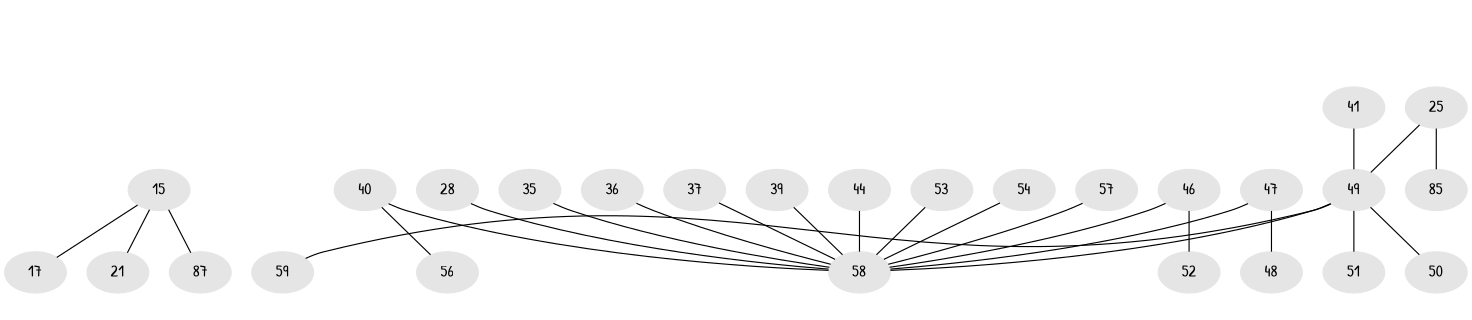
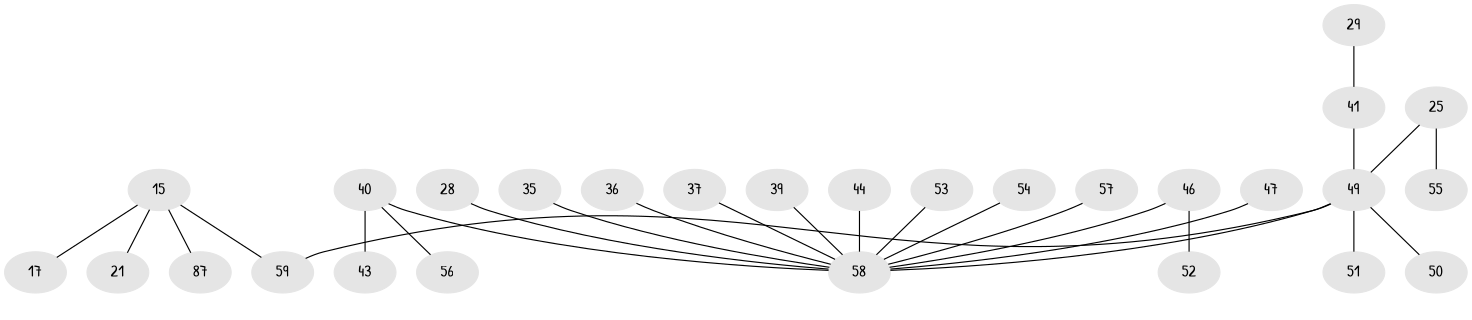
node "29": added
node "85": label "85" -> "55"
edge "15" -- "59": added
node "43": added
node "48": removed
